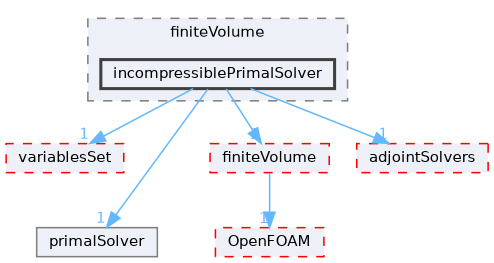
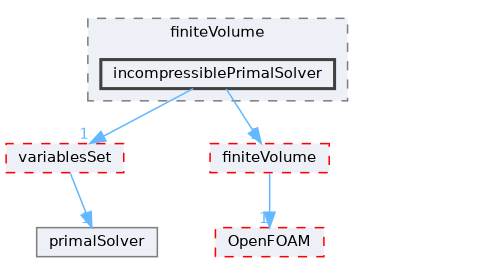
edge "incompressiblePrimalSolver" -> "primalSolver": now "variablesSet" -> "primalSolver"
node "adjointSolvers": removed
